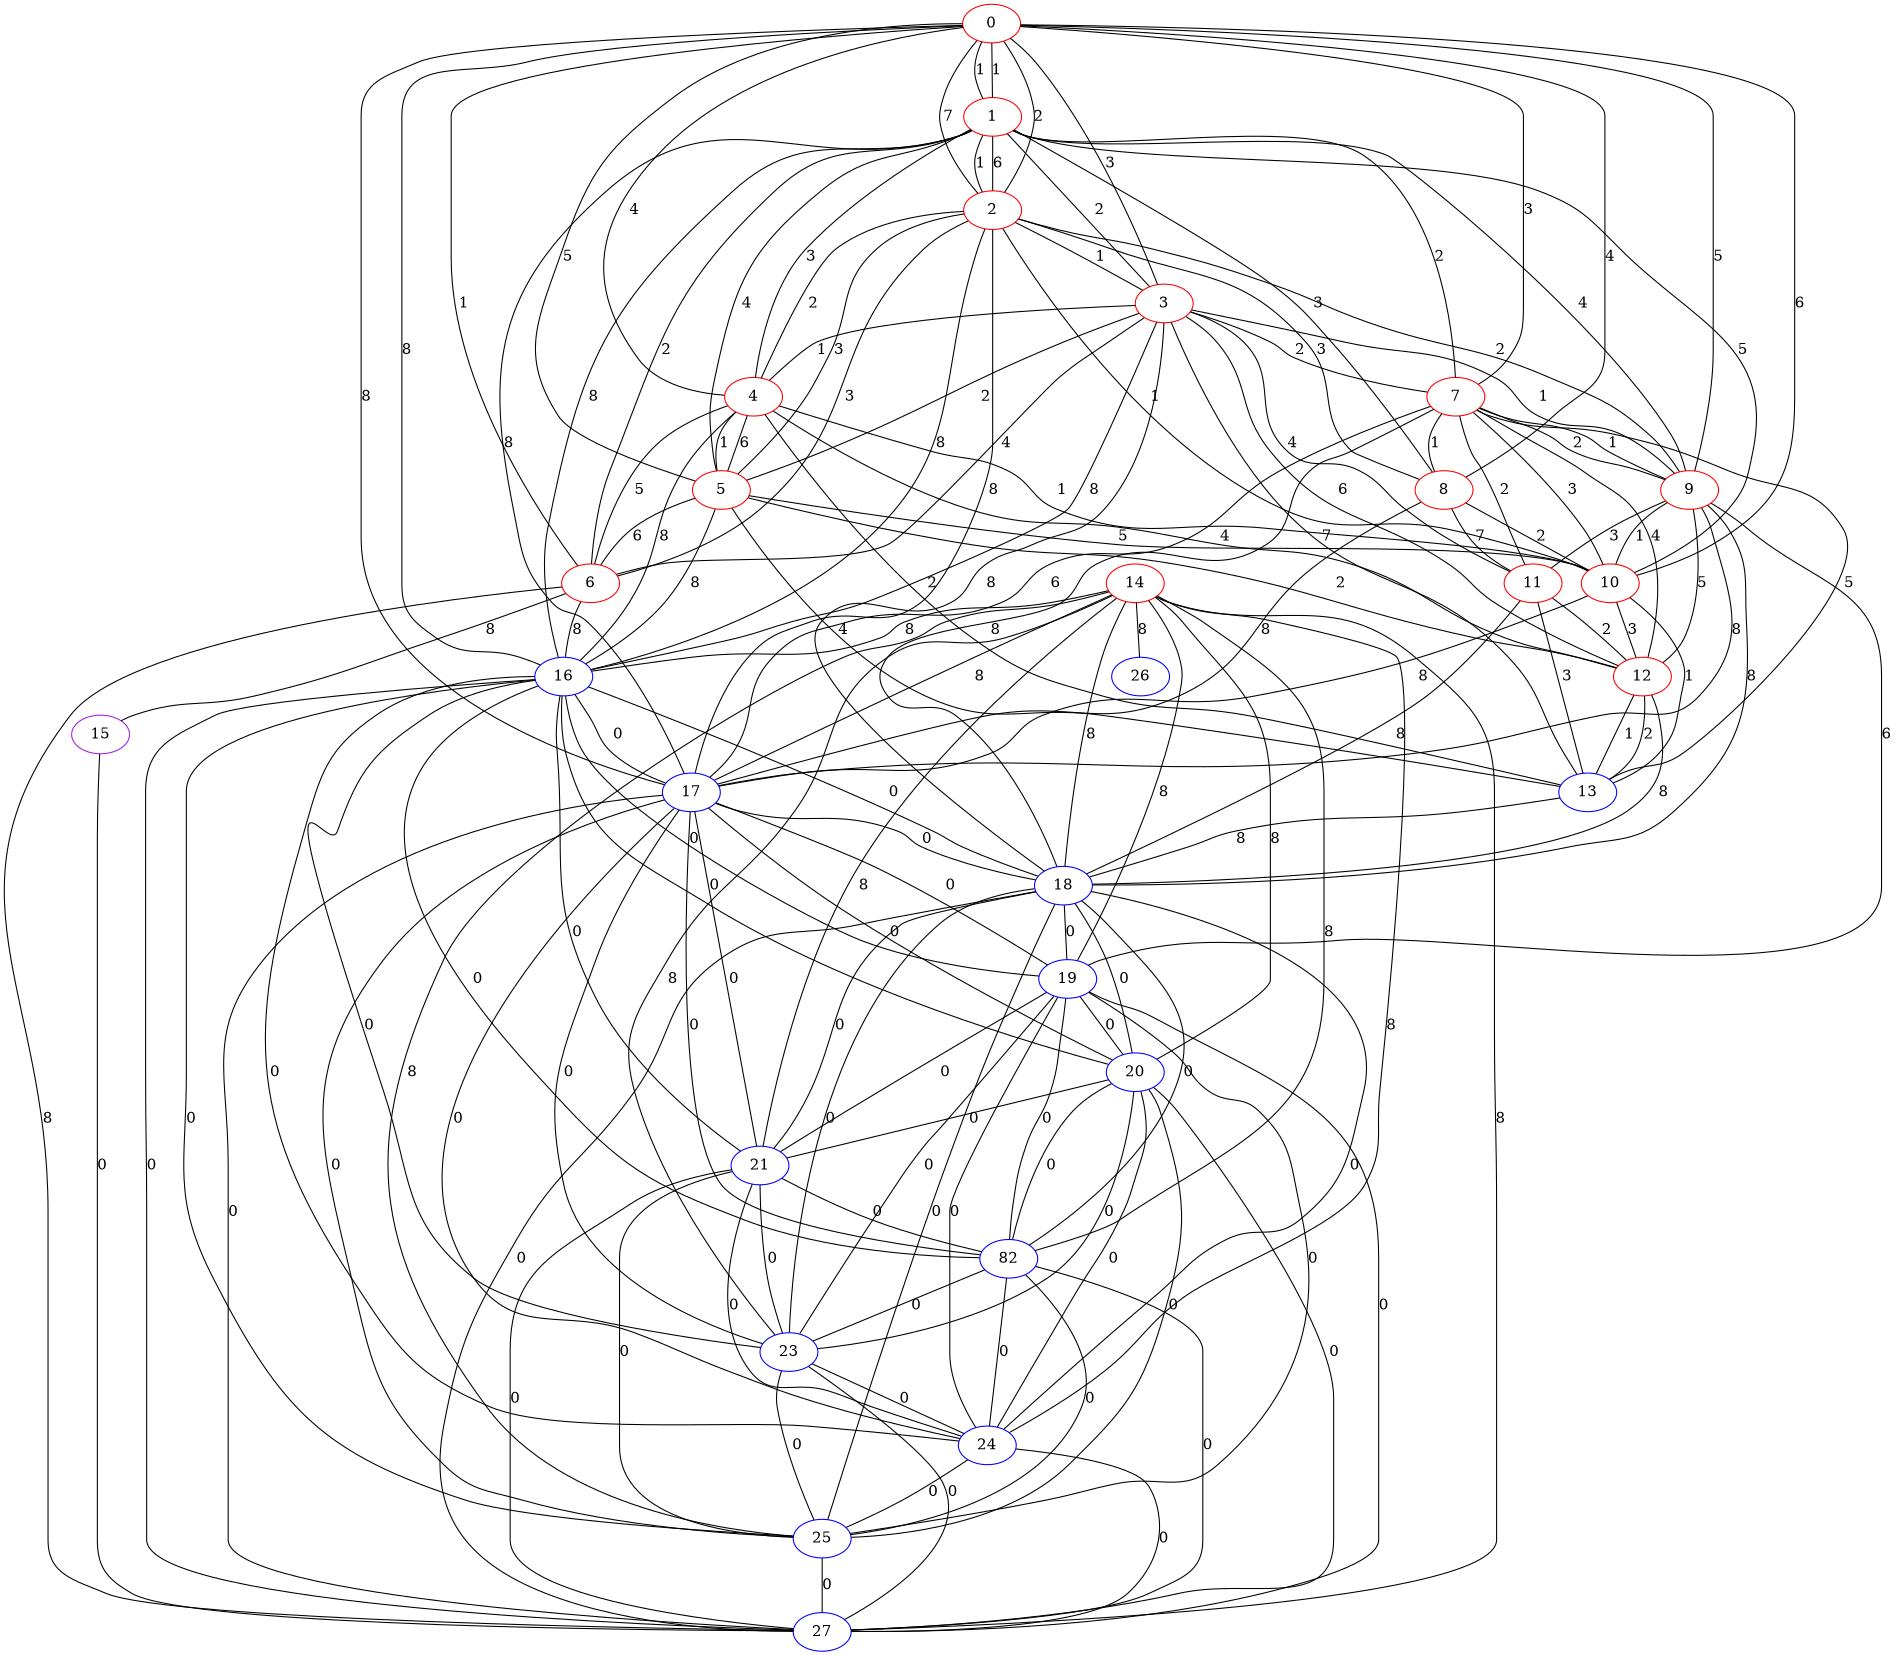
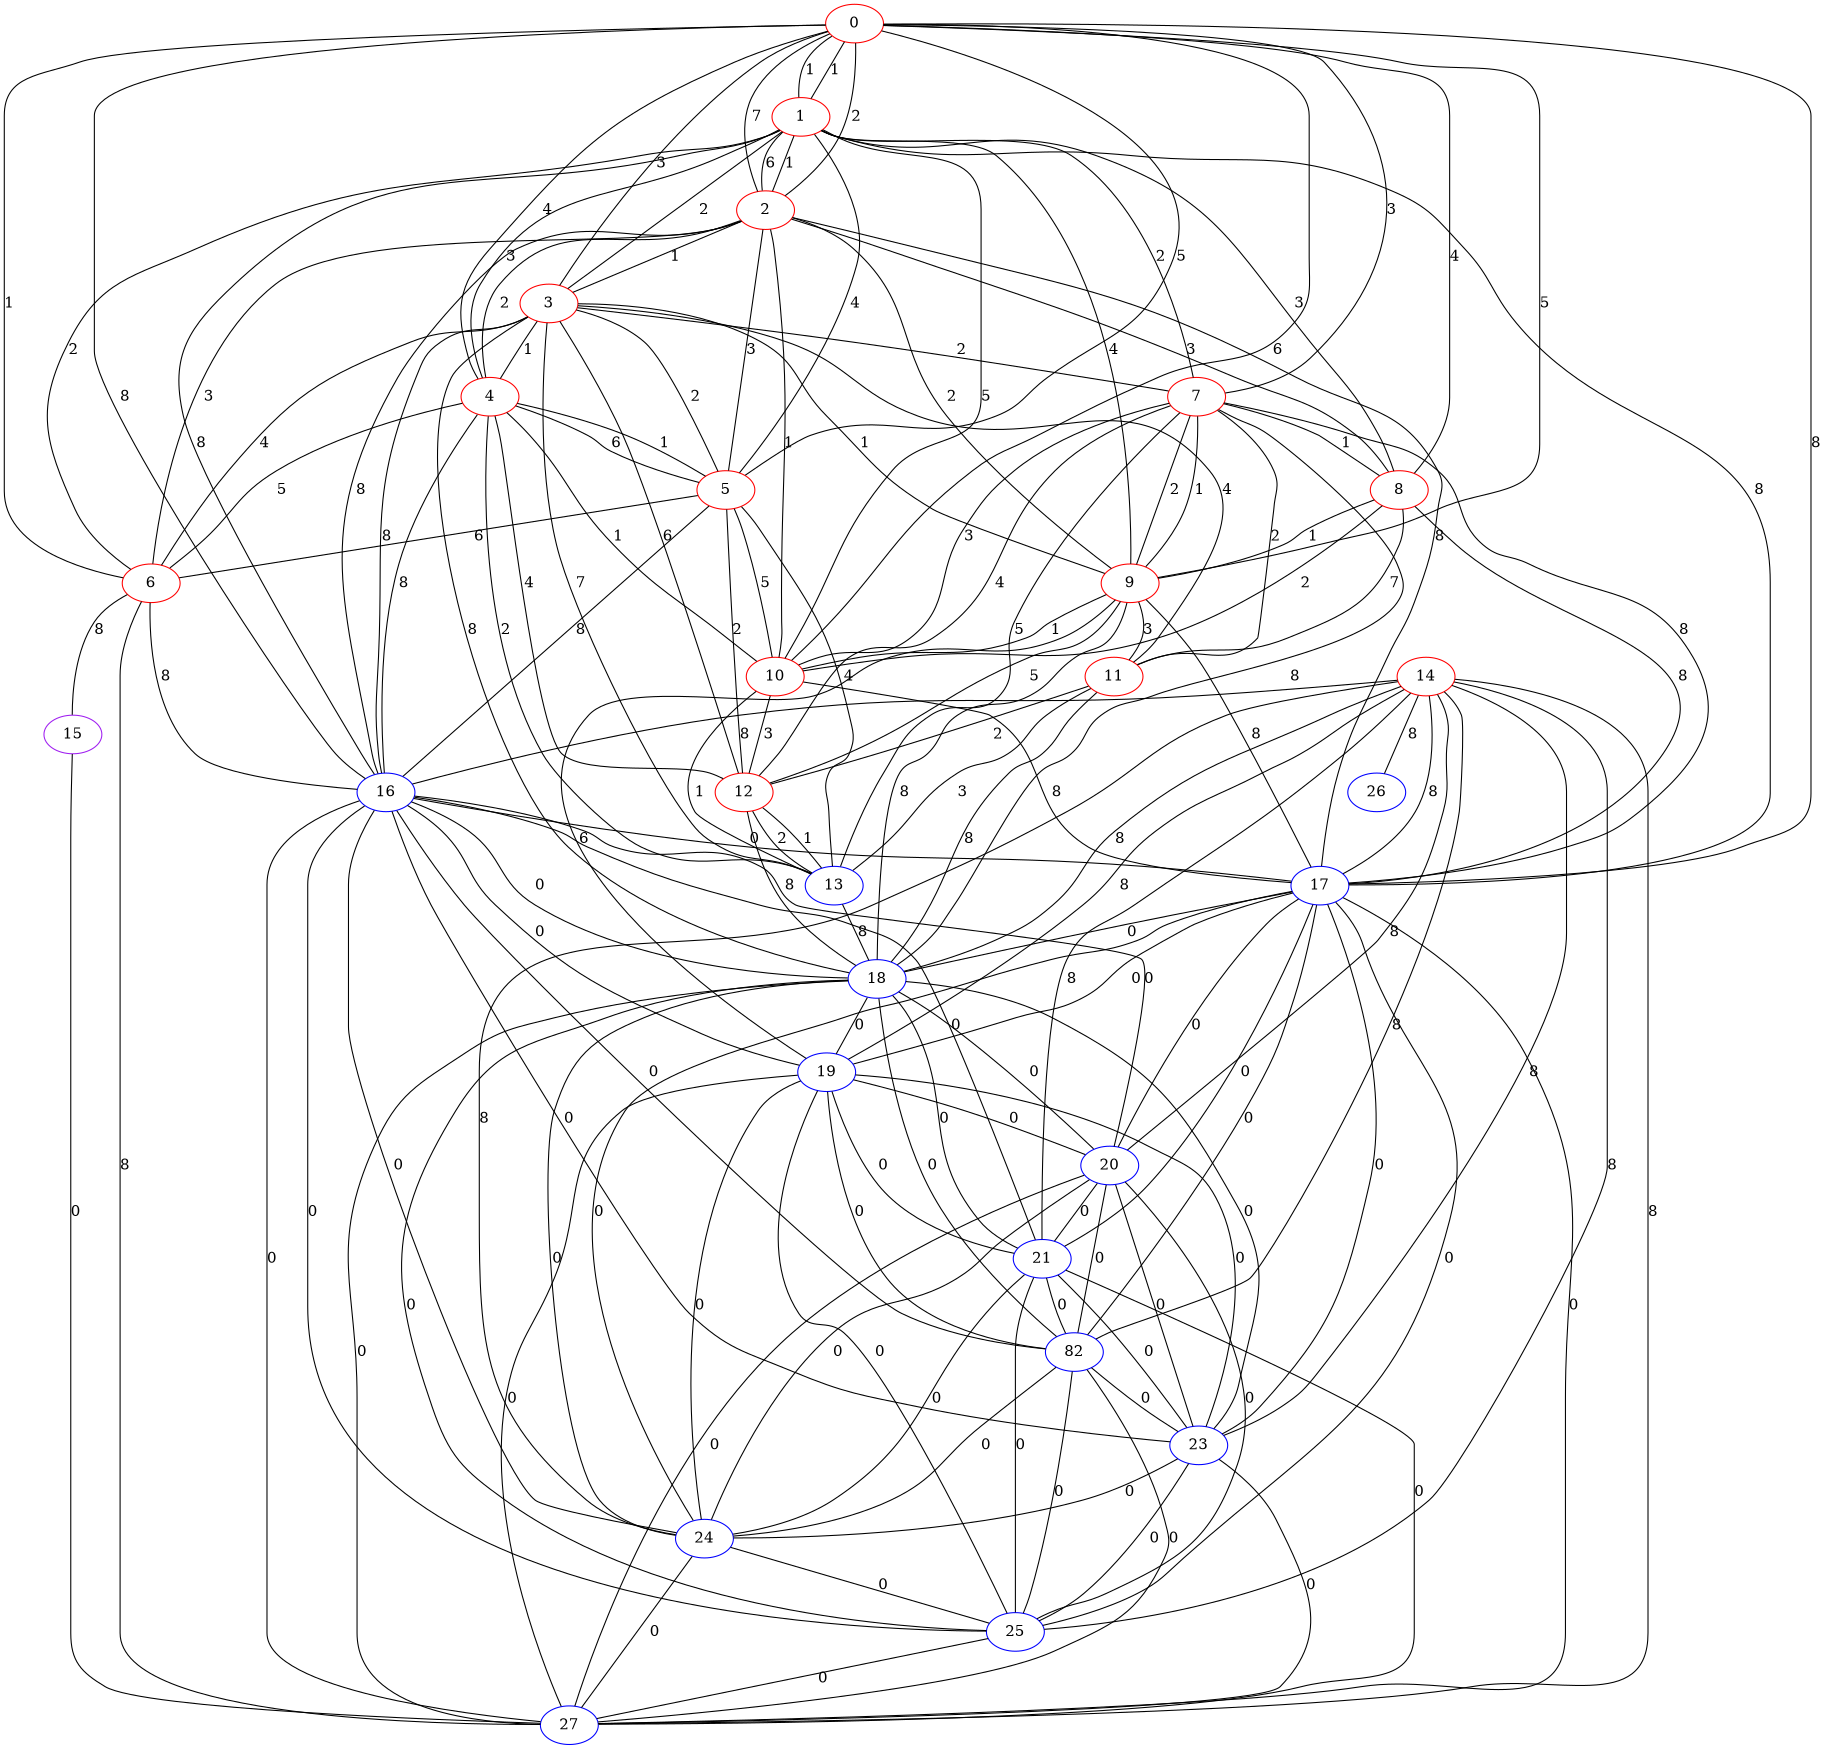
edge "8" -- "9": added, label "1"
edge "7" -- "17": label "6" -> "8"
